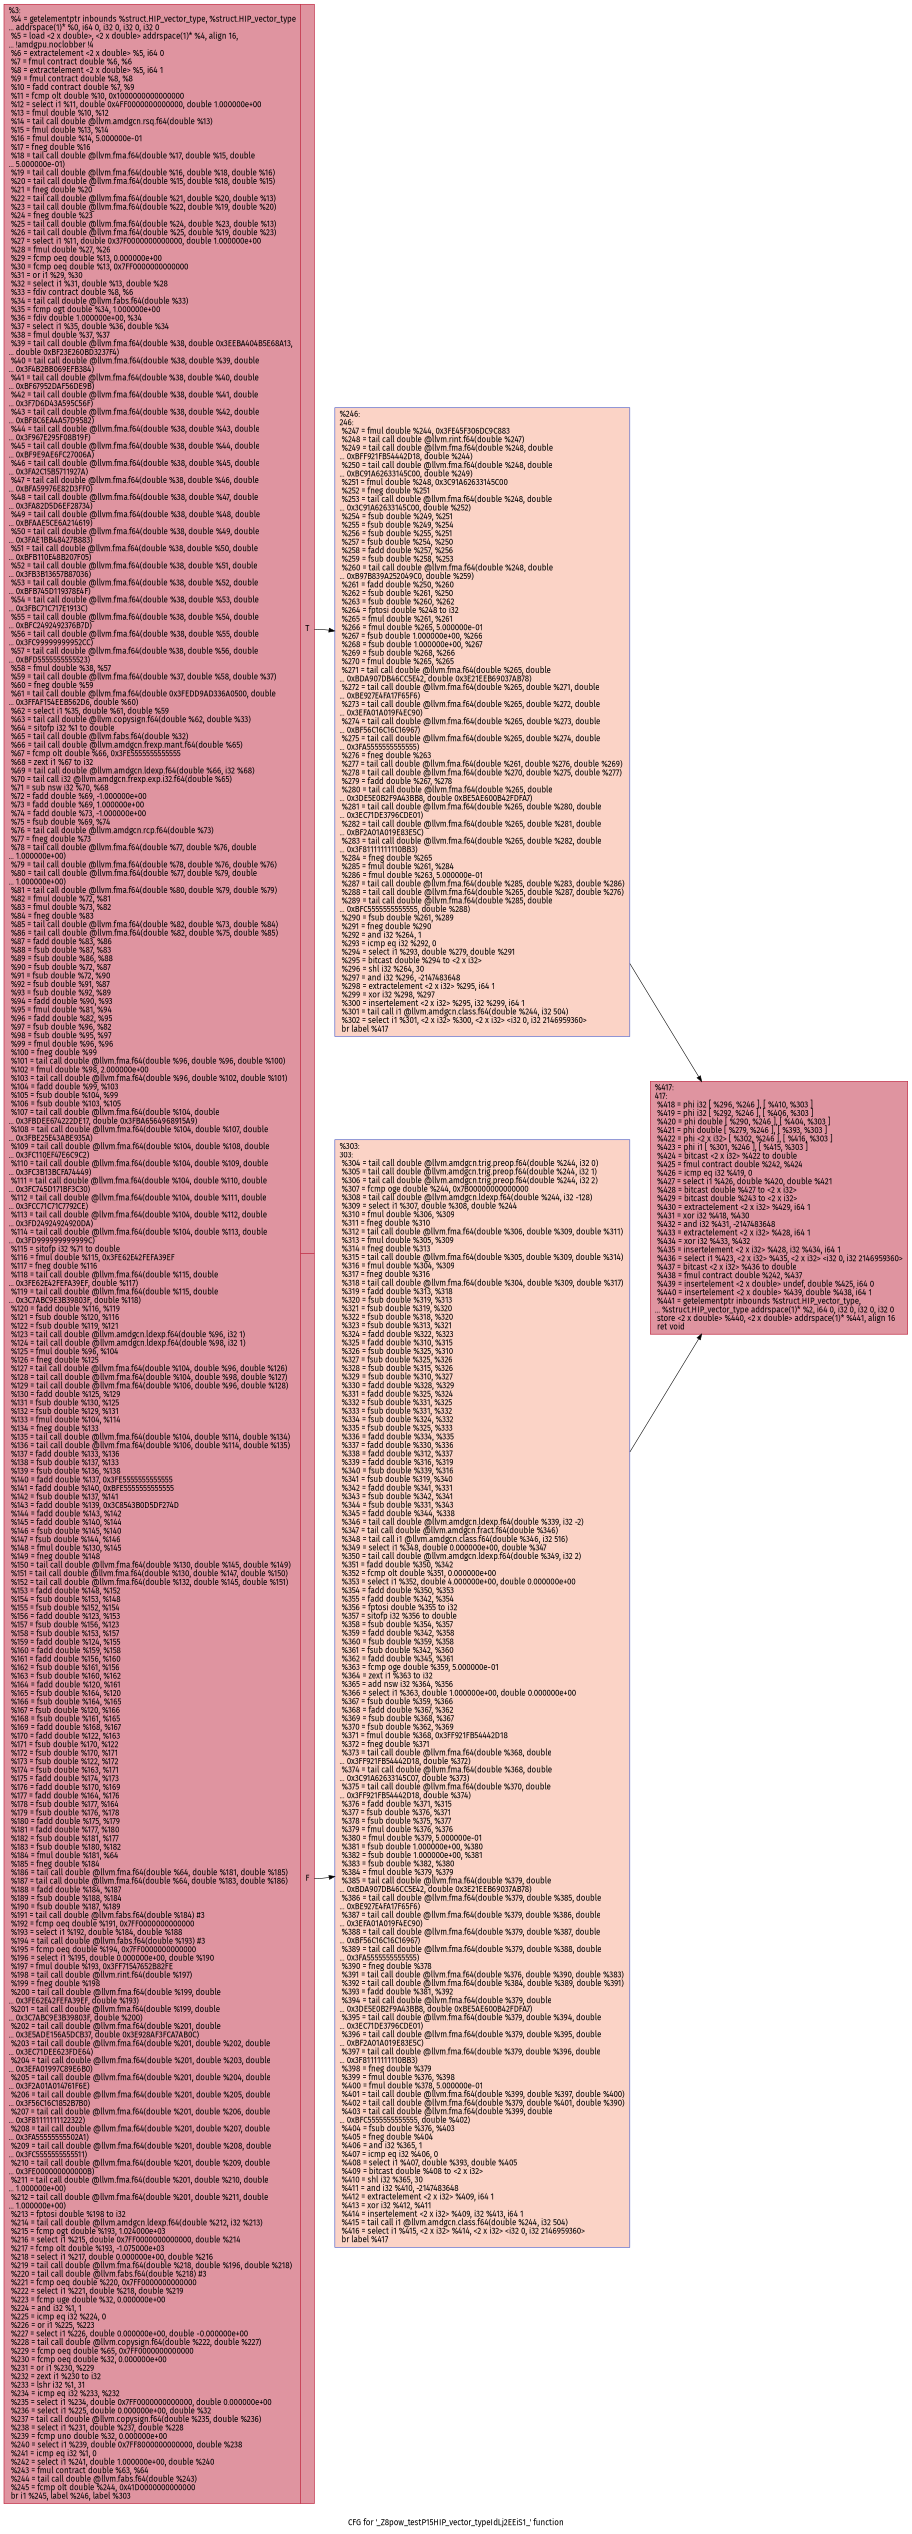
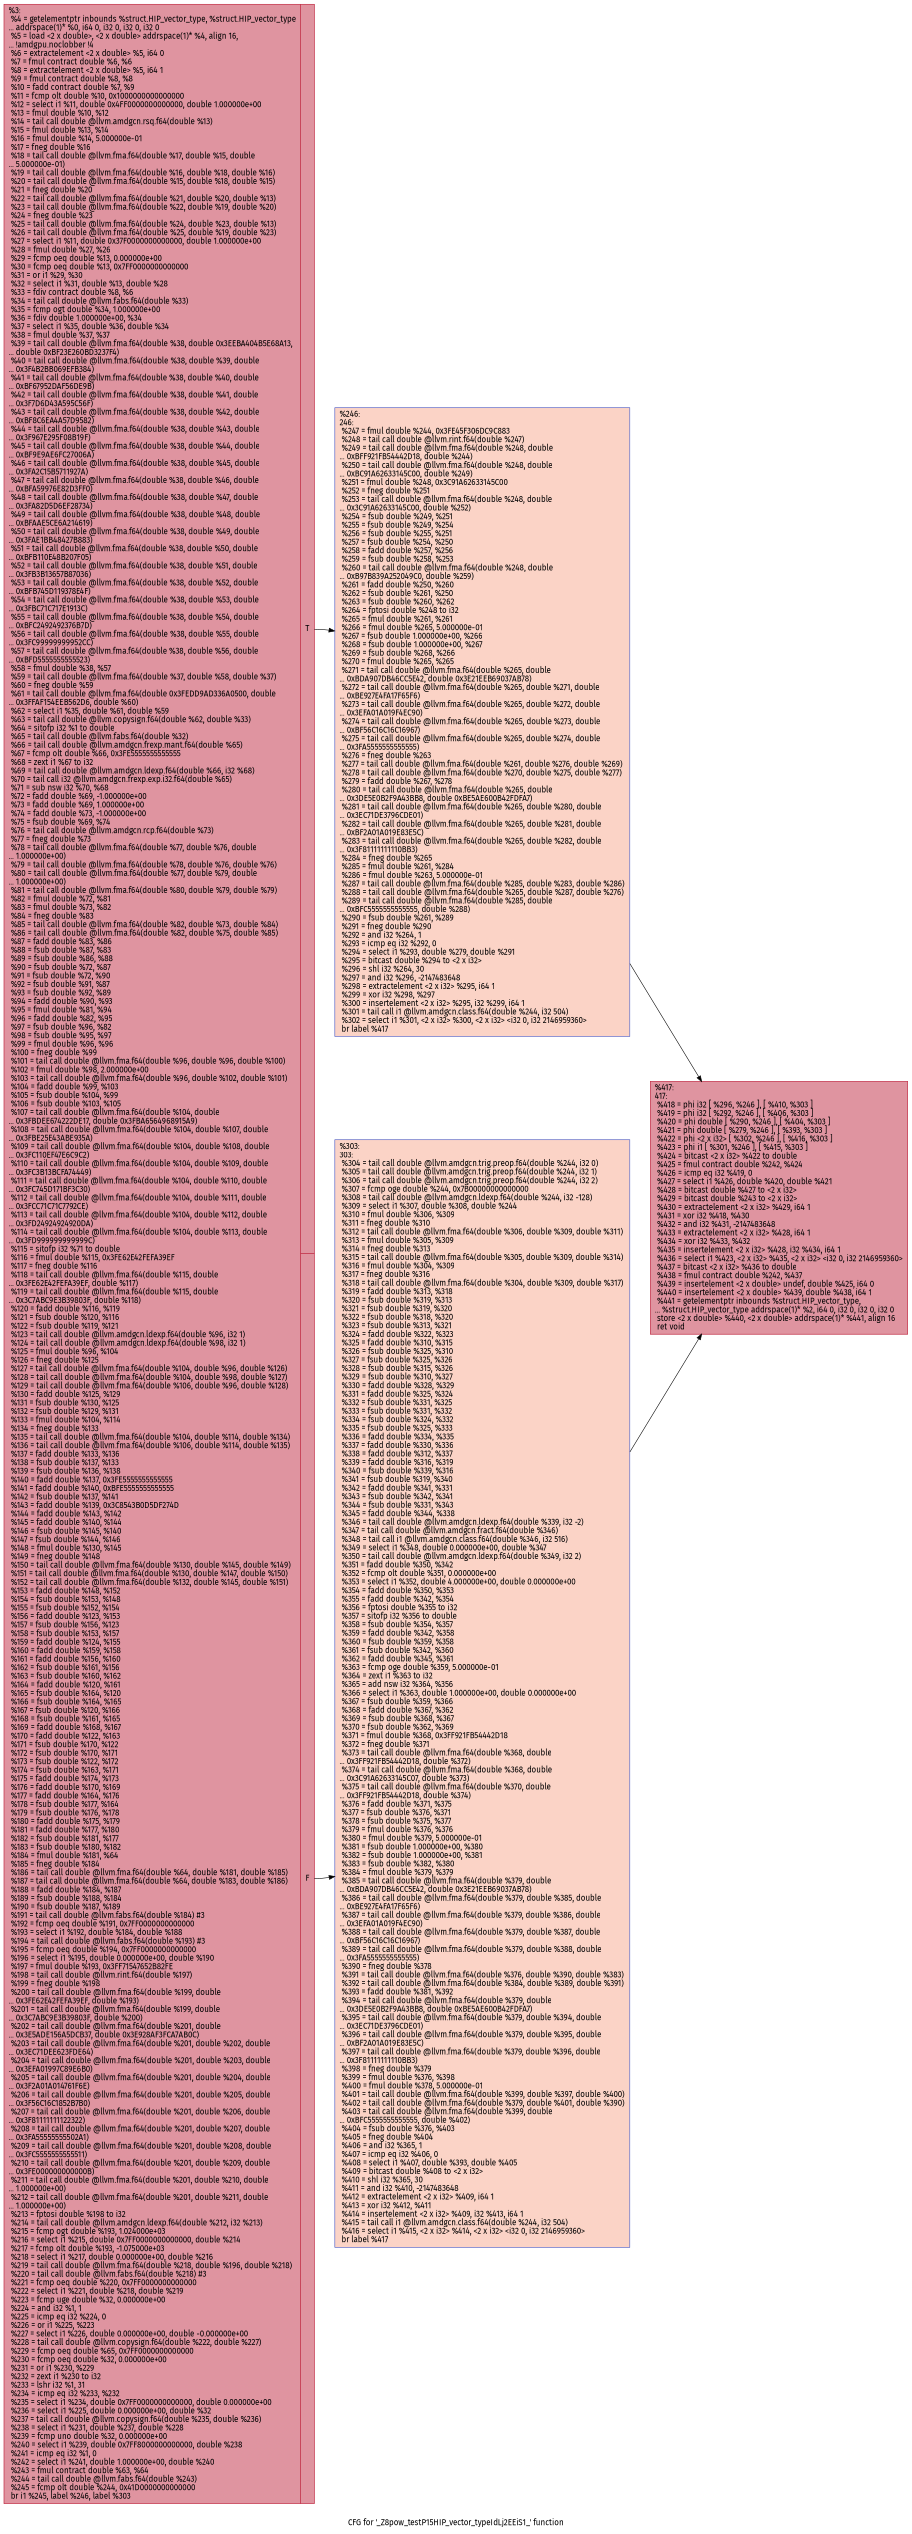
node "%303:": text "%376 = fadd double %371, %315" -> "%376 = fadd double %371, %375"
